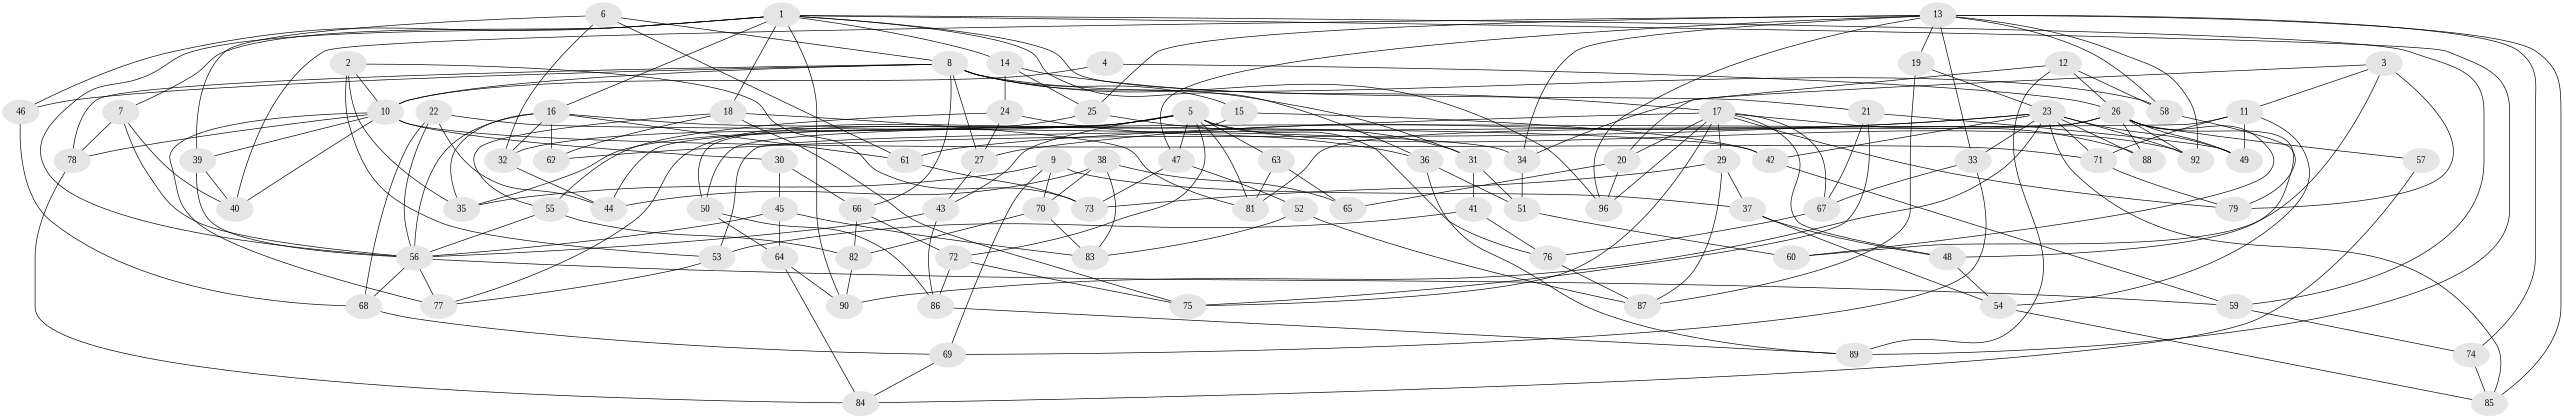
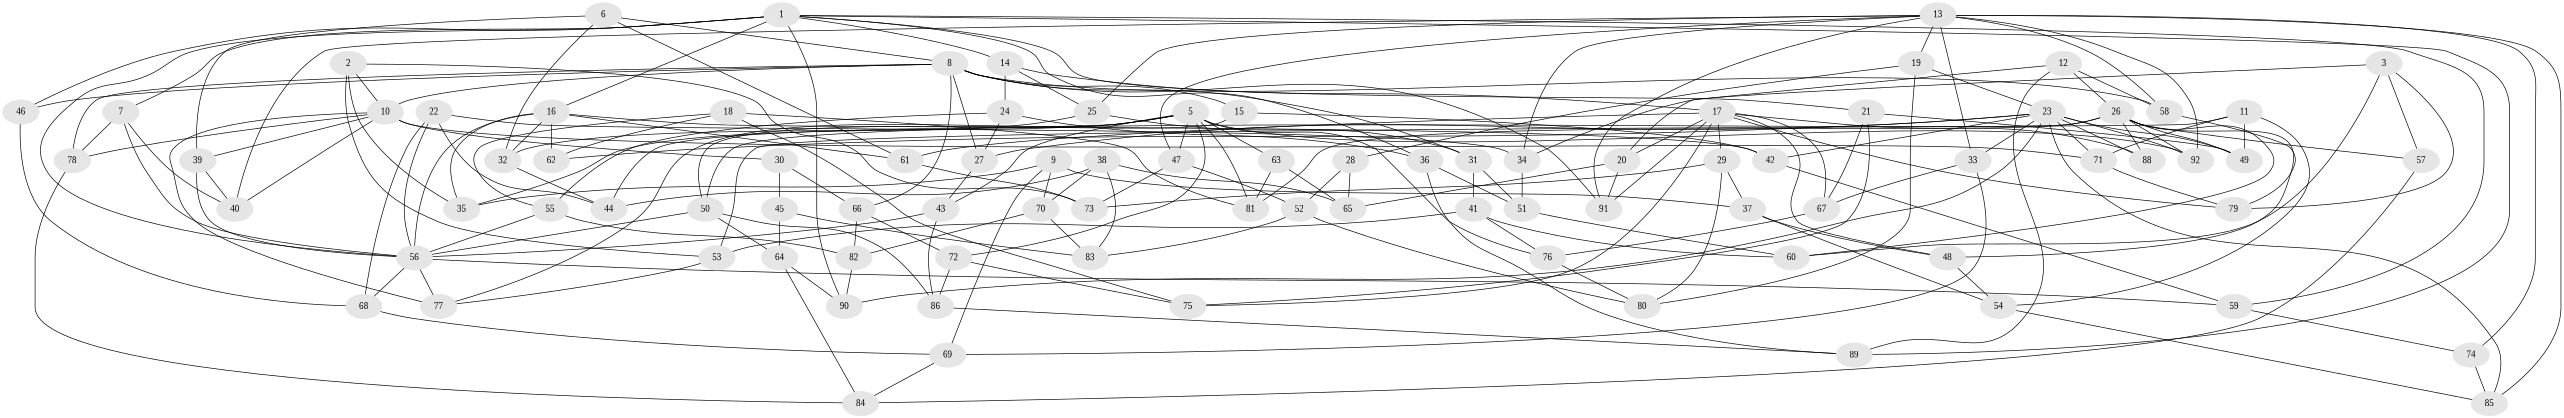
edge "1" -- "18": removed
node "4": removed
edge "3" -- "11": now "3" -- "57"
node "28": added
node "96": label "96" -> "91"
edge "45" -- "56": now "50" -- "56"
edge "41" -- "60": added
node "87": label "87" -> "80"
